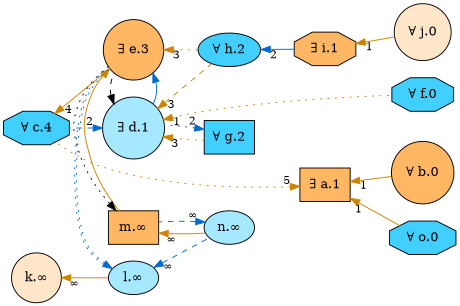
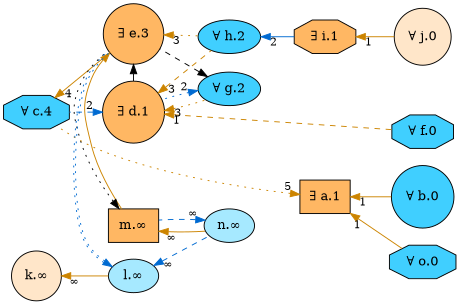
edge "∃ e.3" -> "∃ d.1": now "∃ e.3" -> "∀ g.2"
edge "∃ d.1" -> "∃ e.3": color #006ad1 -> black
edge "∀ f.0" -> "∃ d.1": style dotted -> dashed
node "∃ d.1": fillcolor #a6e9ff -> #ffb763
node "∀ g.2": shape box -> ellipse
node "∀ b.0": fillcolor #ffb763 -> #40cfff
